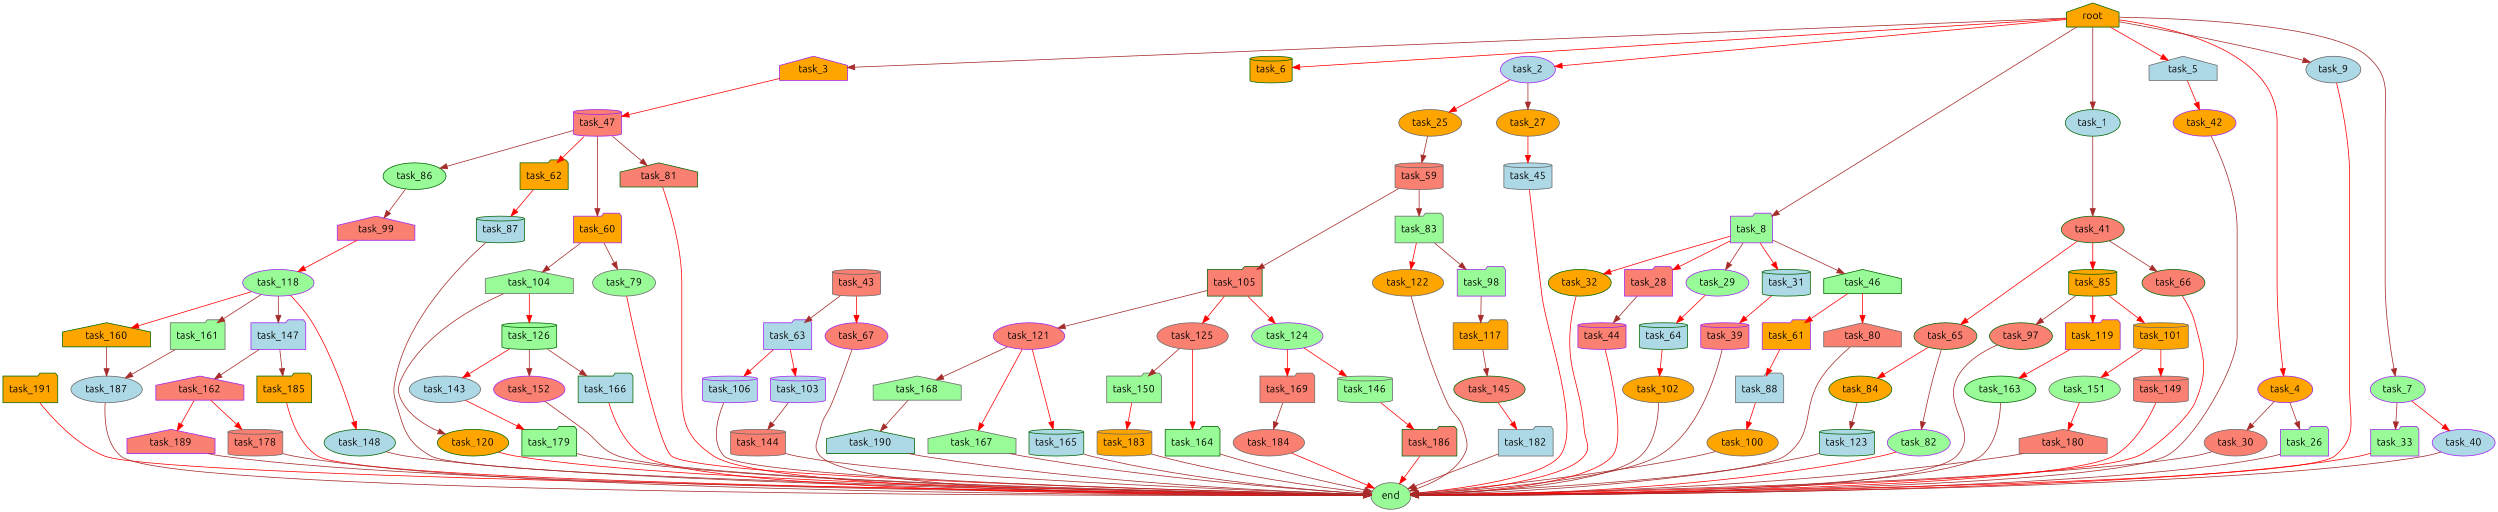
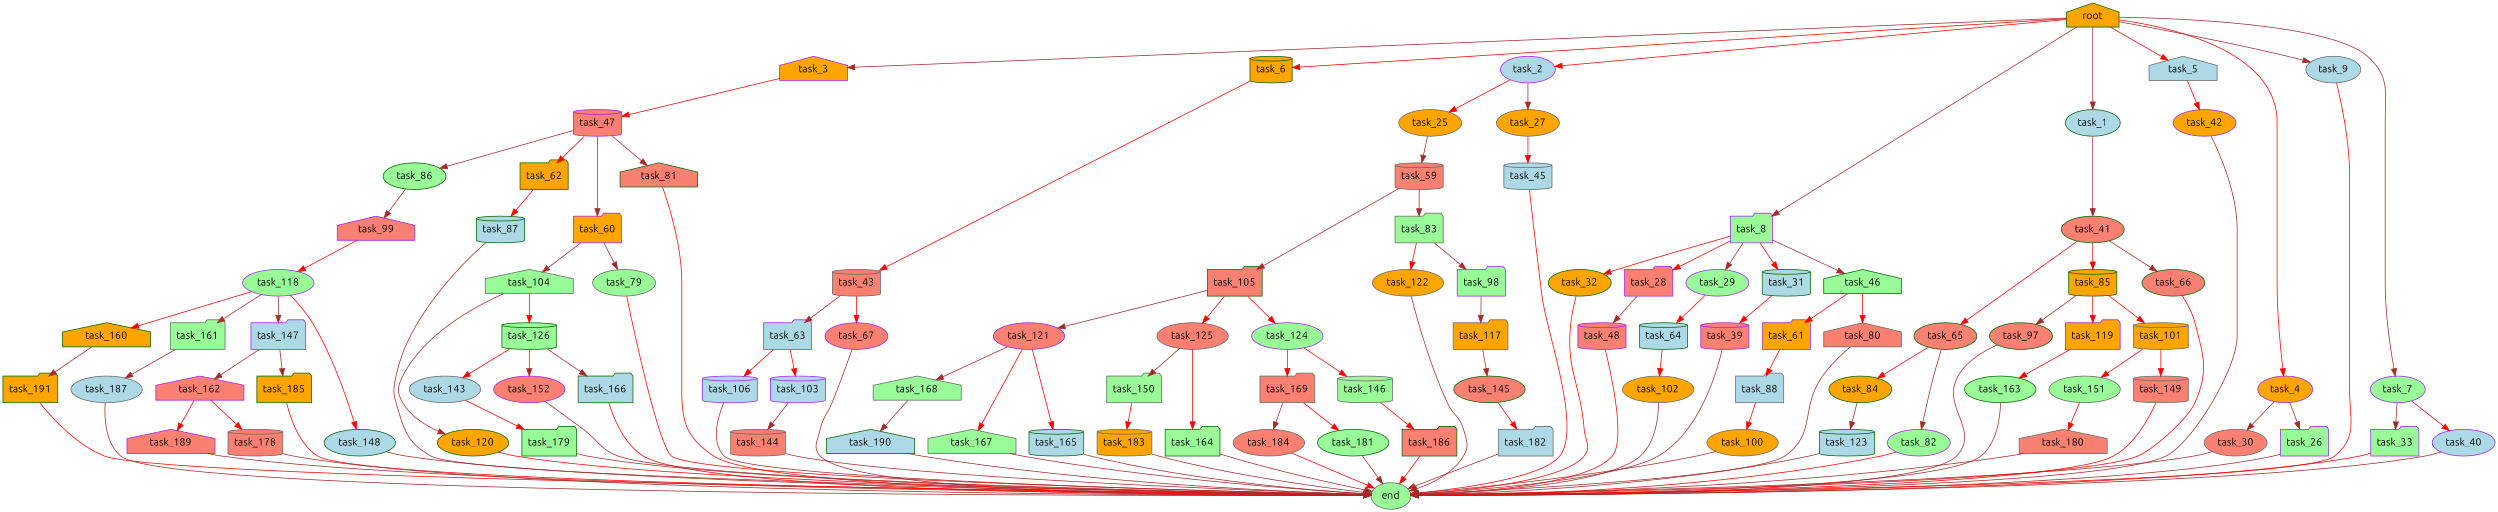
edge "task_6" -> "task_43": added
node "task_44": label "task_44" -> "task_48"
edge "task_160" -> "task_187": now "task_160" -> "task_191"
node "task_181": added
